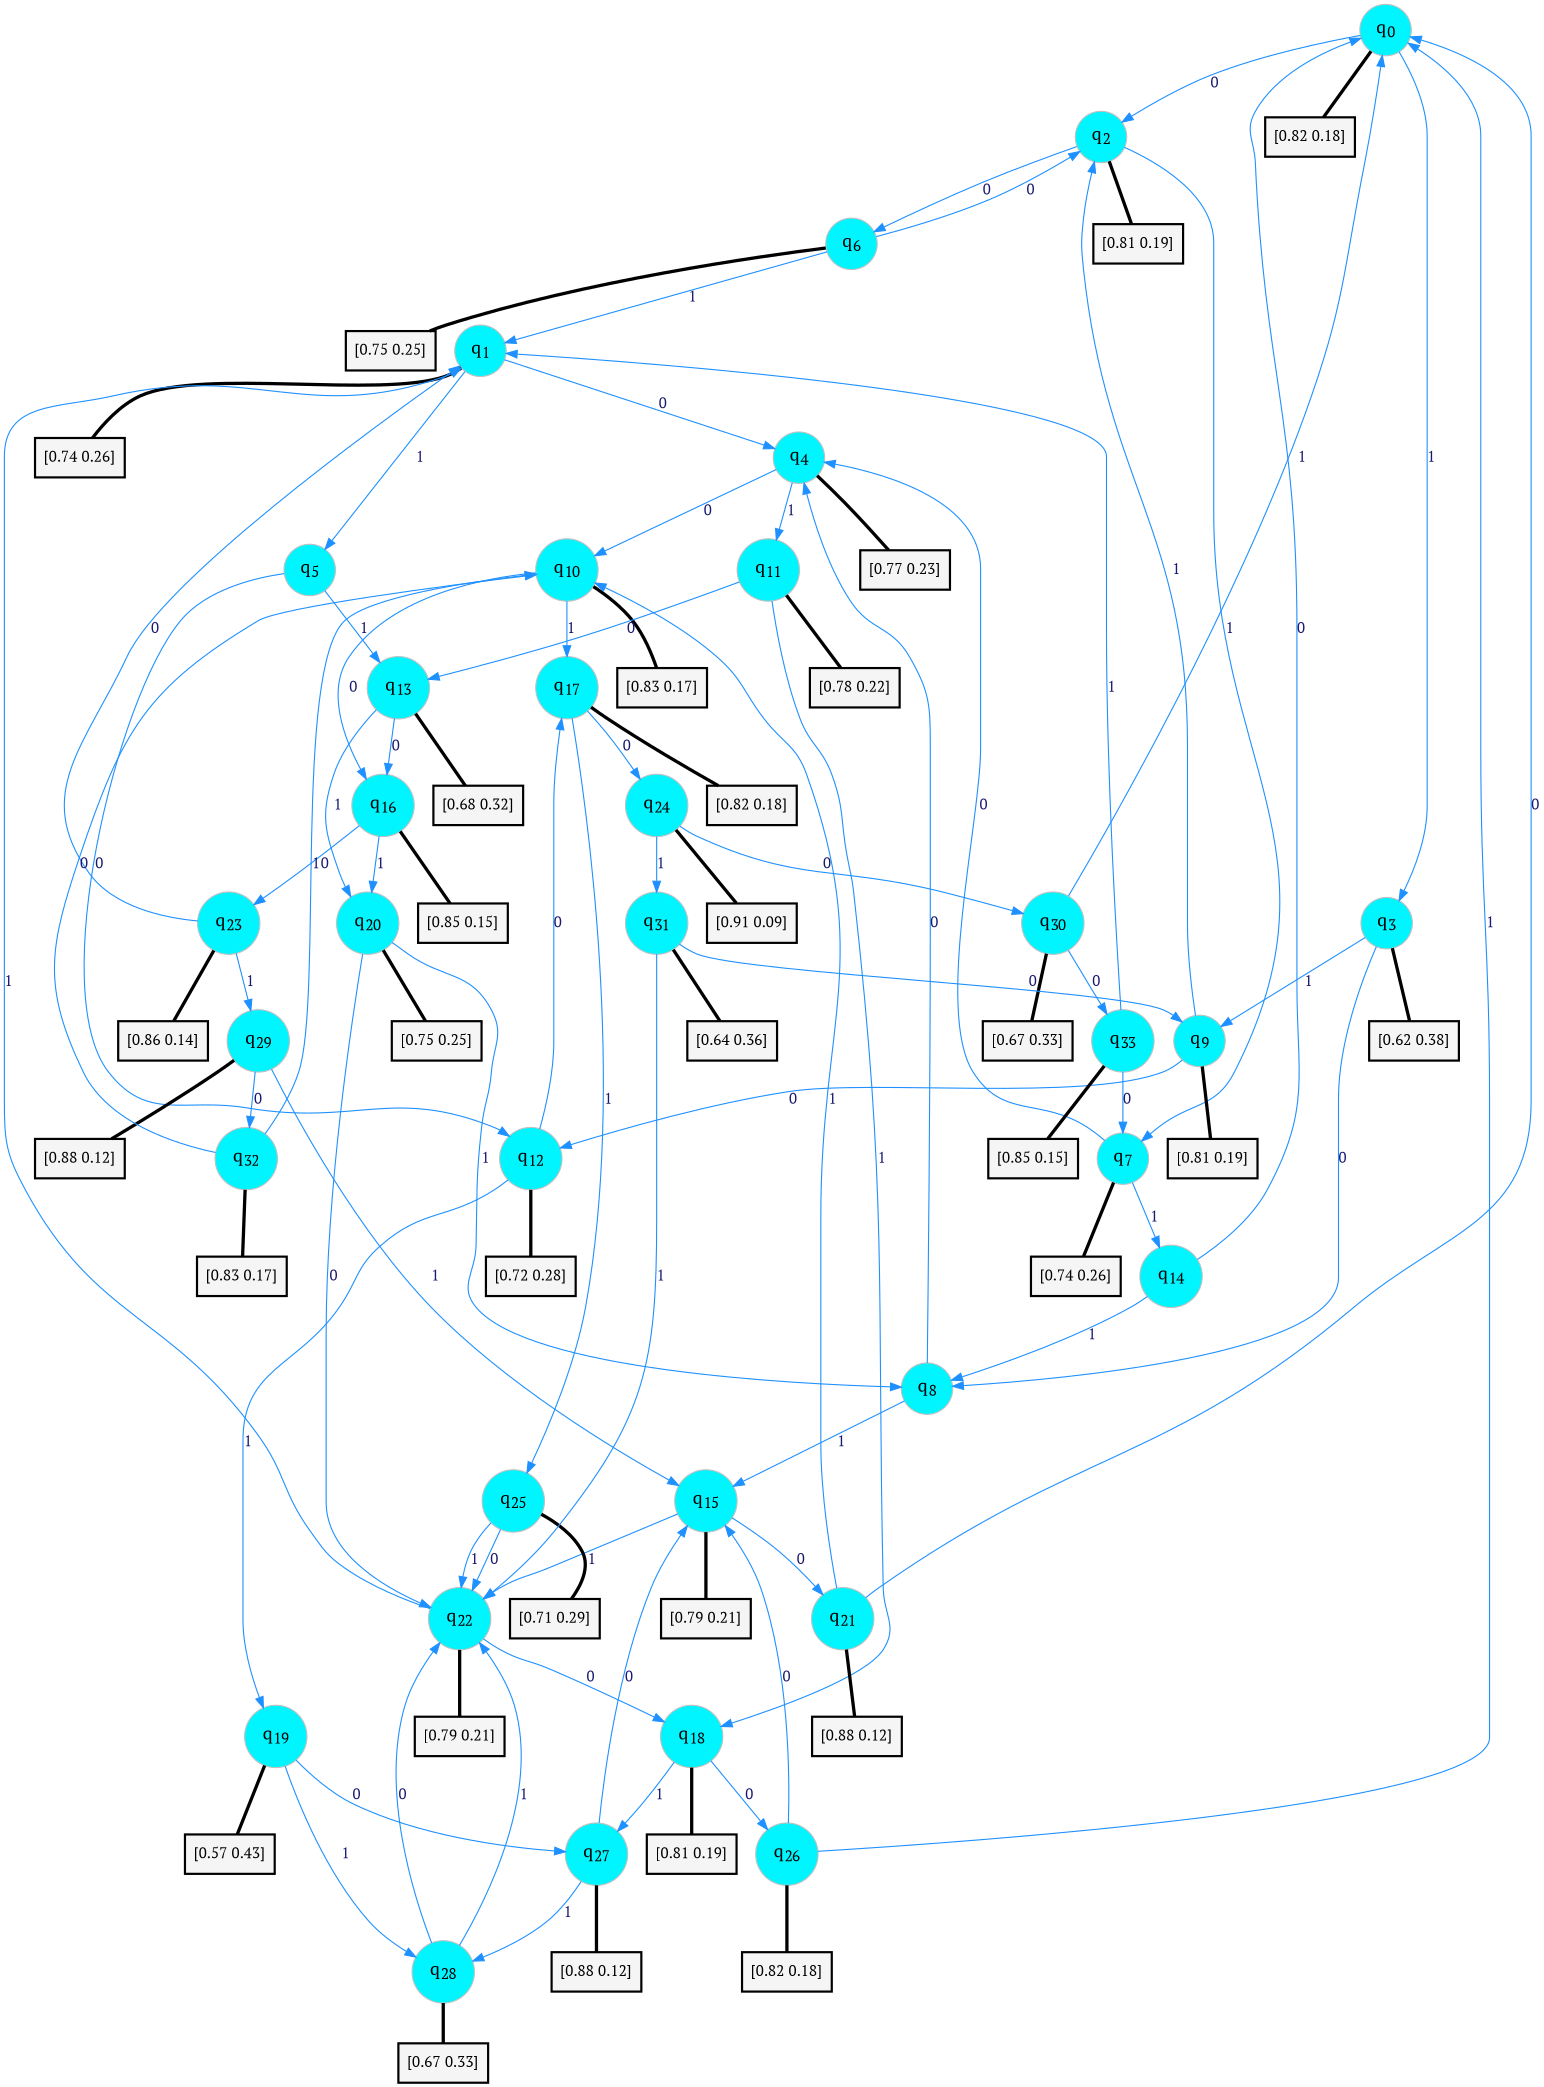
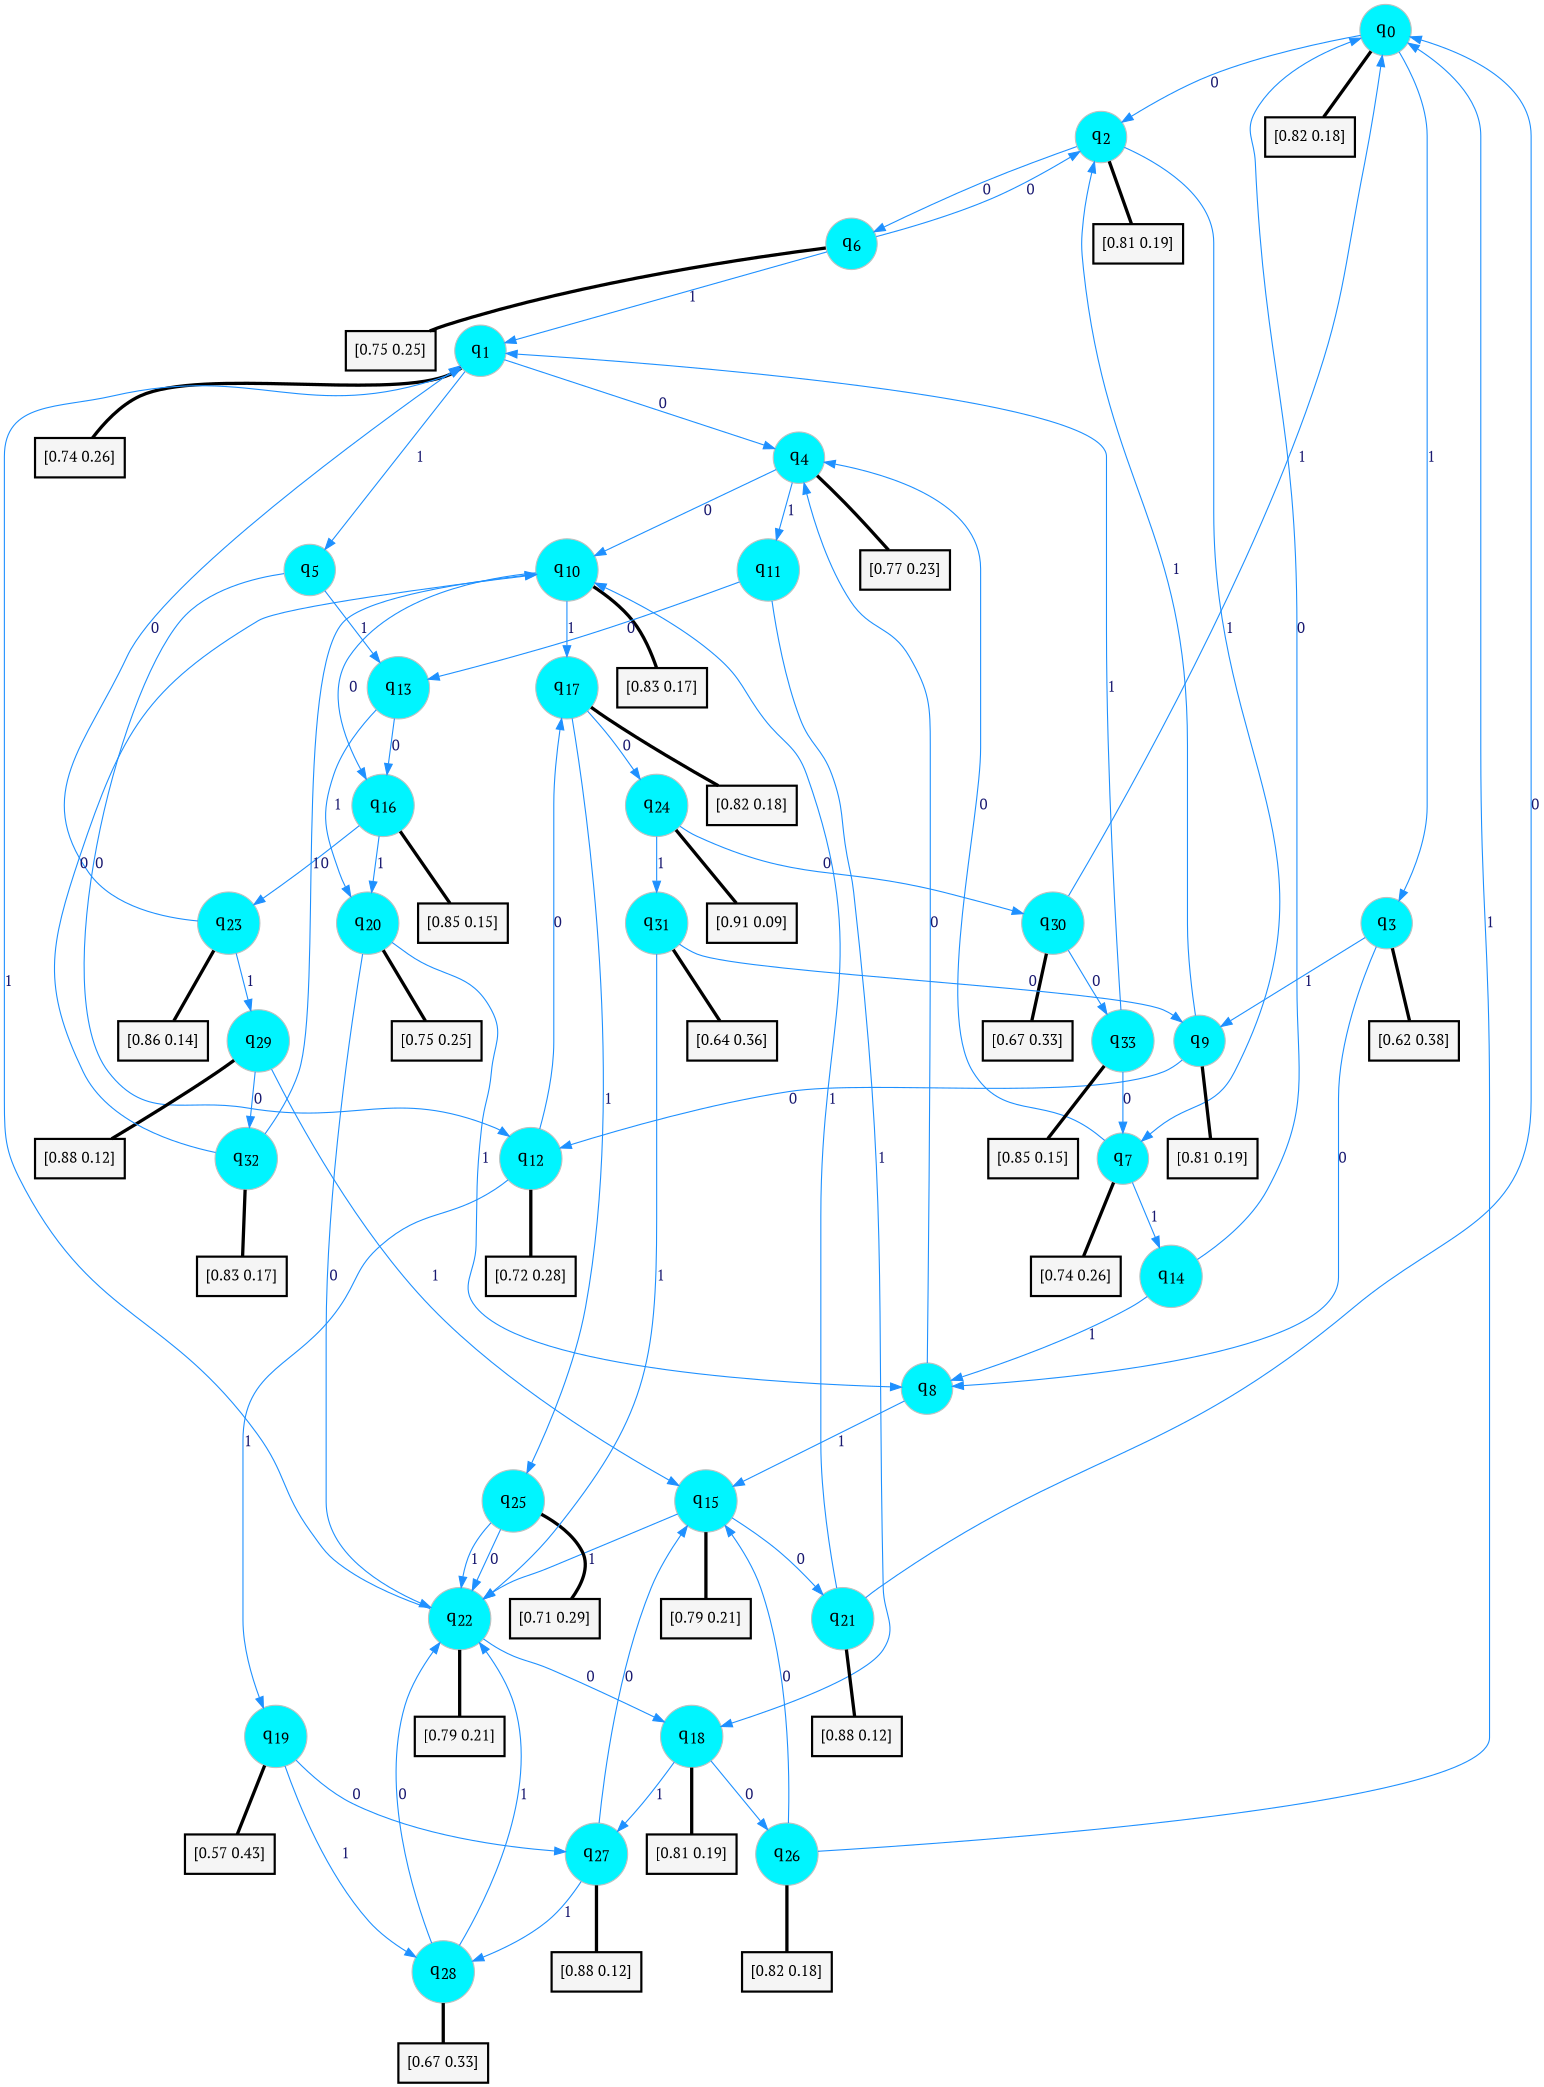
node "[0.78 0.22]": removed
node "[0.68 0.32]": removed
